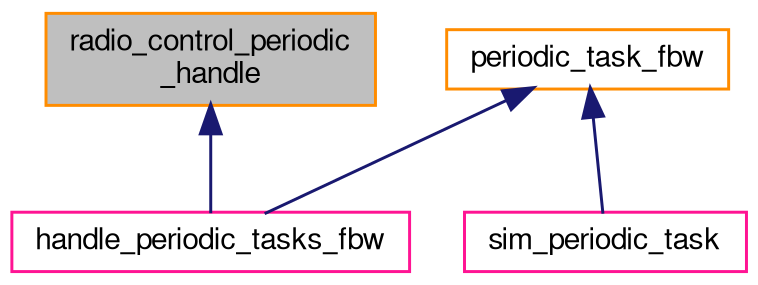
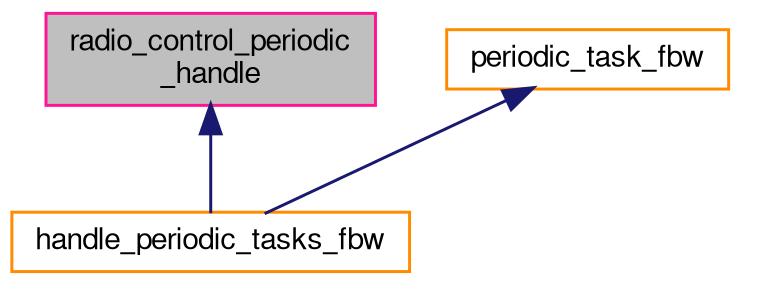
node "radio_control_periodic _handle": color darkorange -> deeppink
node "handle_periodic_tasks_fbw": color deeppink -> darkorange
node "sim_periodic_task": removed
